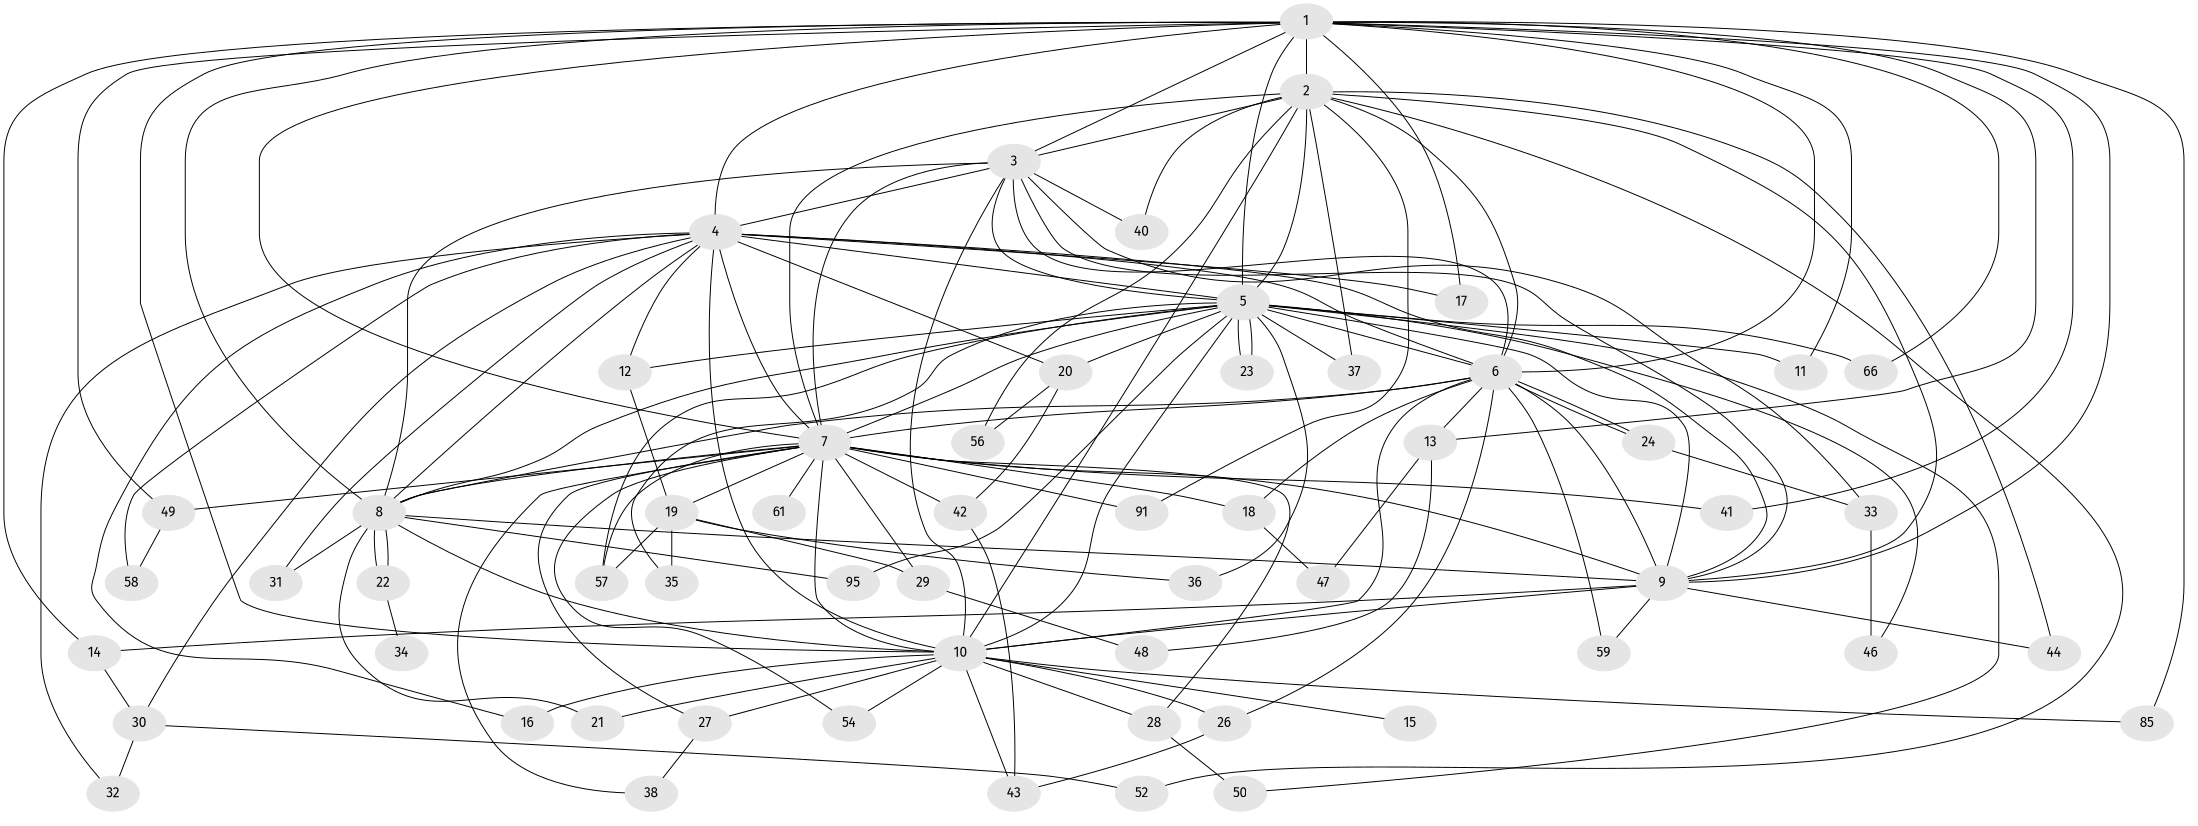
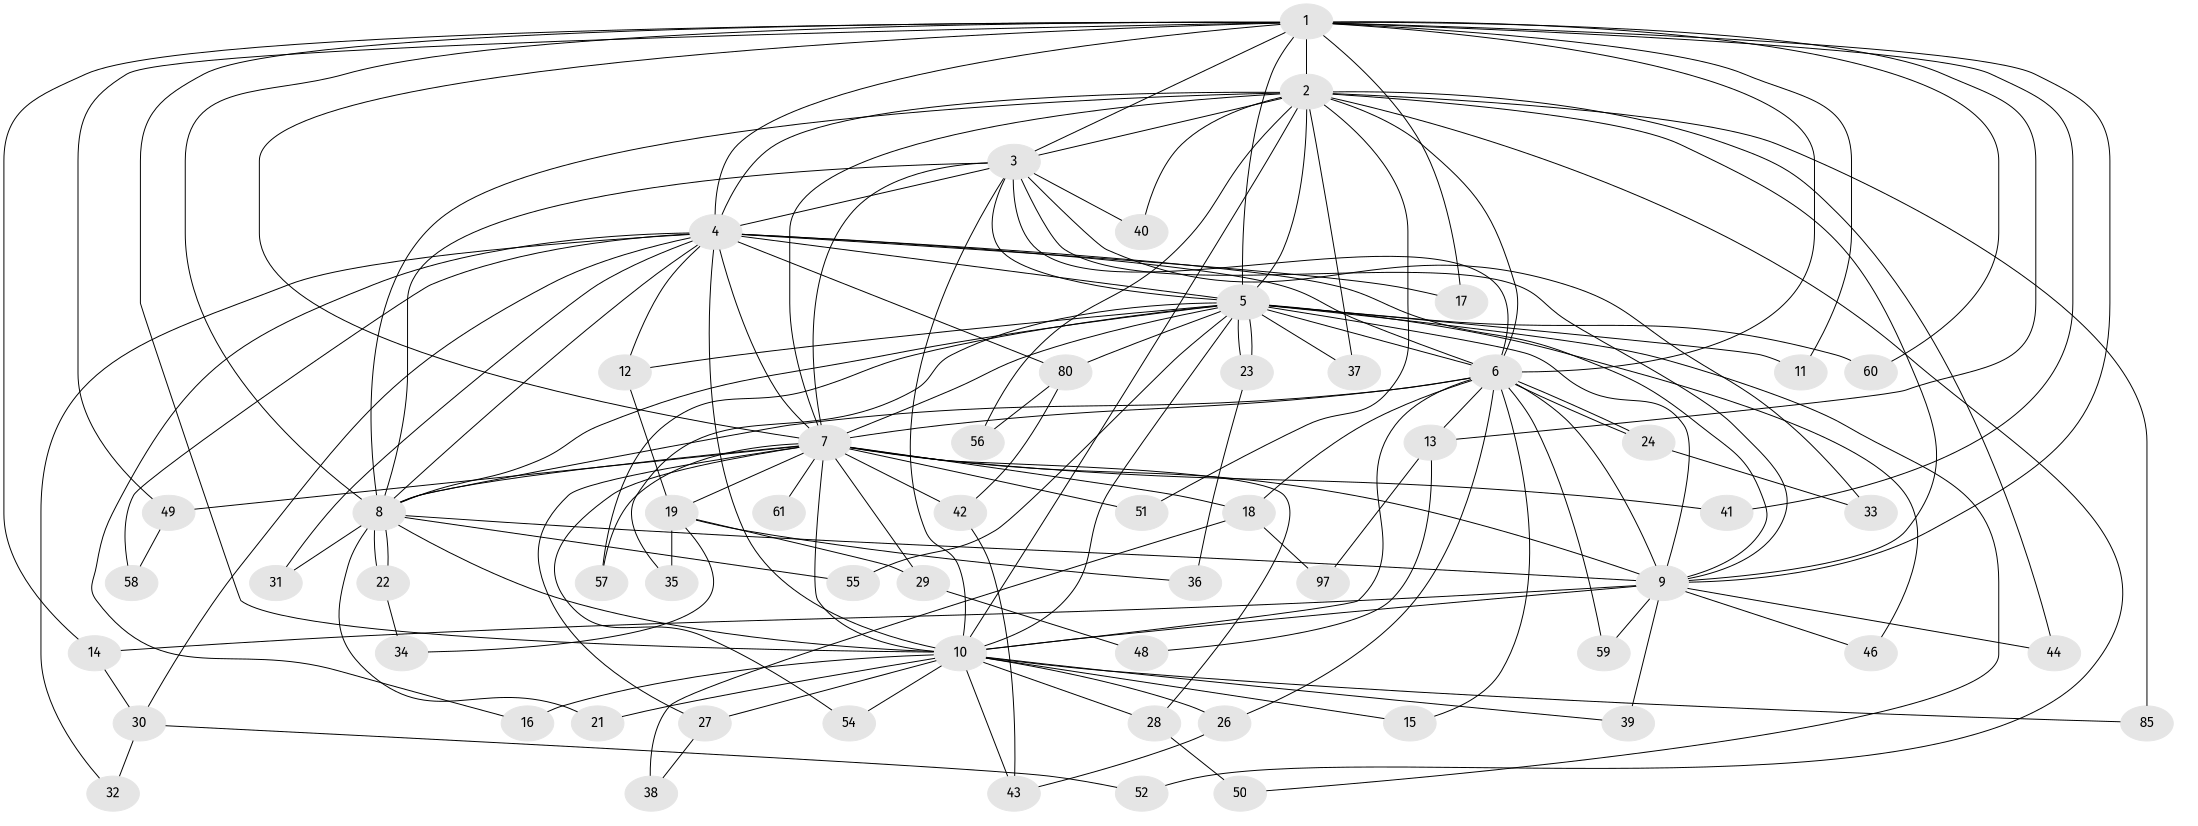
edge "1" -- "85": now "2" -- "85"
edge "2" -- "4": added
edge "2" -- "8": added
node "20": label "20" -> "80"
node "66": label "66" -> "60"
edge "5" -- "36": now "23" -- "36"
node "91": label "91" -> "51"
edge "19" -- "57": now "19" -- "34"
edge "7" -- "38": now "18" -- "38"
edge "6" -- "15": added
node "95": label "95" -> "55"
node "47": label "47" -> "97"
edge "33" -- "46": now "9" -- "46"
node "39": added
